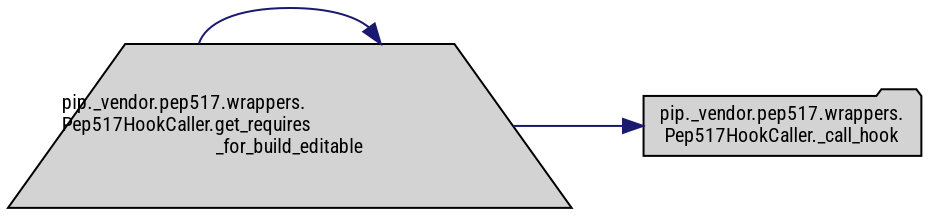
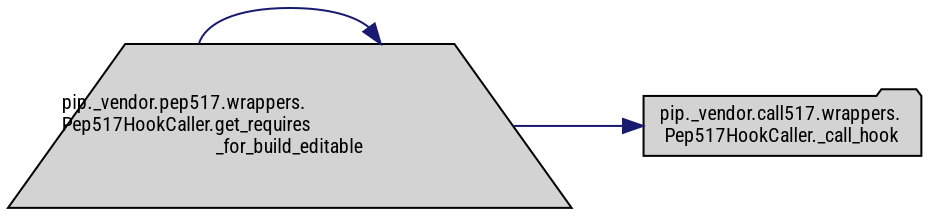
node "pip._vendor.pep517.wrappers. Pep517HookCaller._call_hook": label "pip._vendor.pep517.wrappers. Pep517HookCaller._call_hook" -> "pip._vendor.call517.wrappers. Pep517HookCaller._call_hook"
